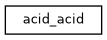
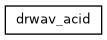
node "acid_acid": label "acid_acid" -> "drwav_acid"
